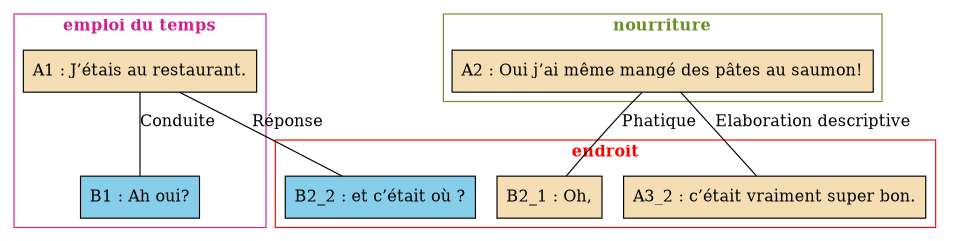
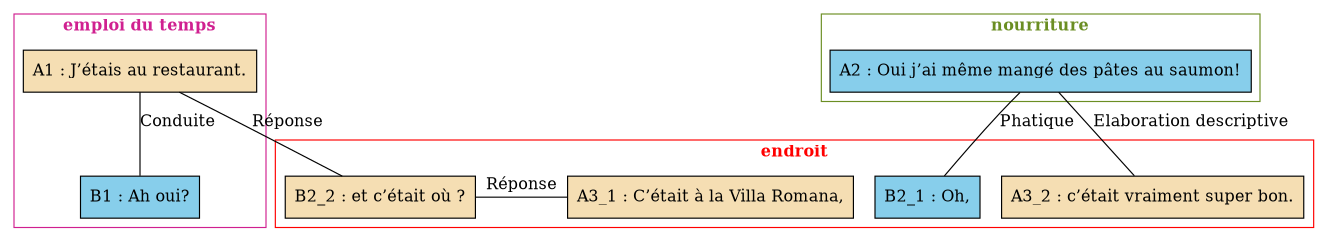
node "A2 : Oui j’ai même mangé des pâtes au saumon!": fillcolor wheat -> skyblue
node "B2_2 : et c’était où ?": fillcolor skyblue -> wheat
node "B2_1 : Oh,": fillcolor wheat -> skyblue
node "A3_1 : C’était à la Villa Romana,": added
